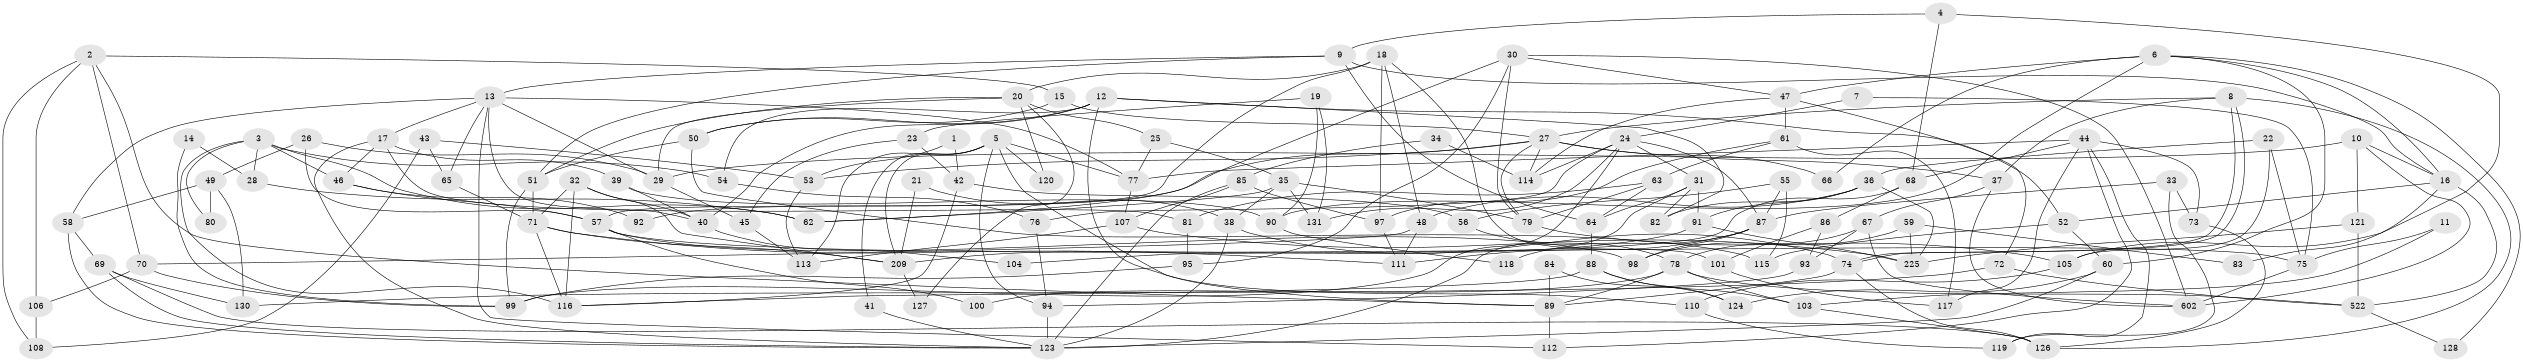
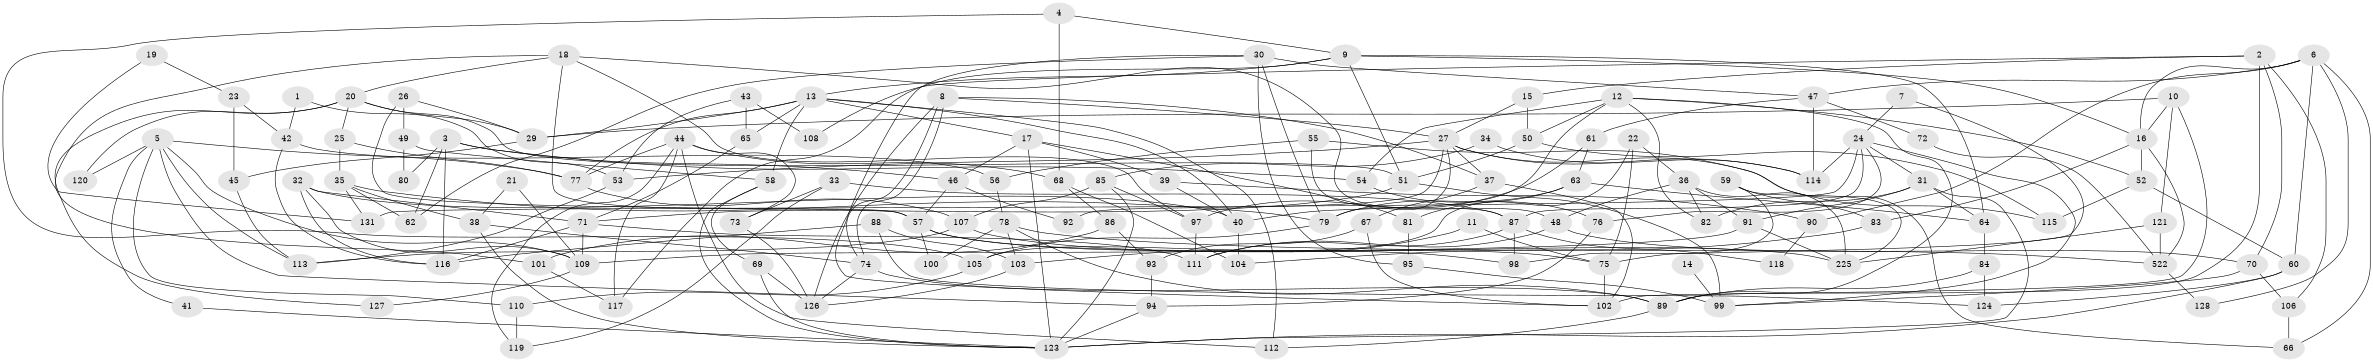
edge "19" -- "90": removed
node "28": removed
edge "61" -- "117": now "9" -- "117"
edge "64" -- "88": now "64" -- "84"
edge "67" -- "78": removed
edge "83" -- "104": added
node "209": label "209" -> "109"
node "130": removed
node "602": label "602" -> "102"
edge "106" -- "108": now "106" -- "66"
